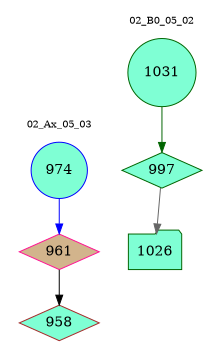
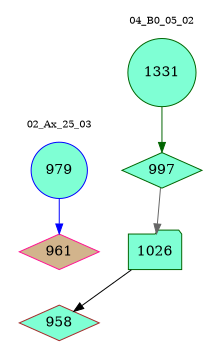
cluster "02_B0_05_02": label "02_B0_05_02" -> "04_B0_05_02"
node "1031": label "1031" -> "1331"
cluster "02_Ax_05_03": label "02_Ax_05_03" -> "02_Ax_25_03"
node "974": label "974" -> "979"
edge "961" -> "958": now "1026" -> "958"
